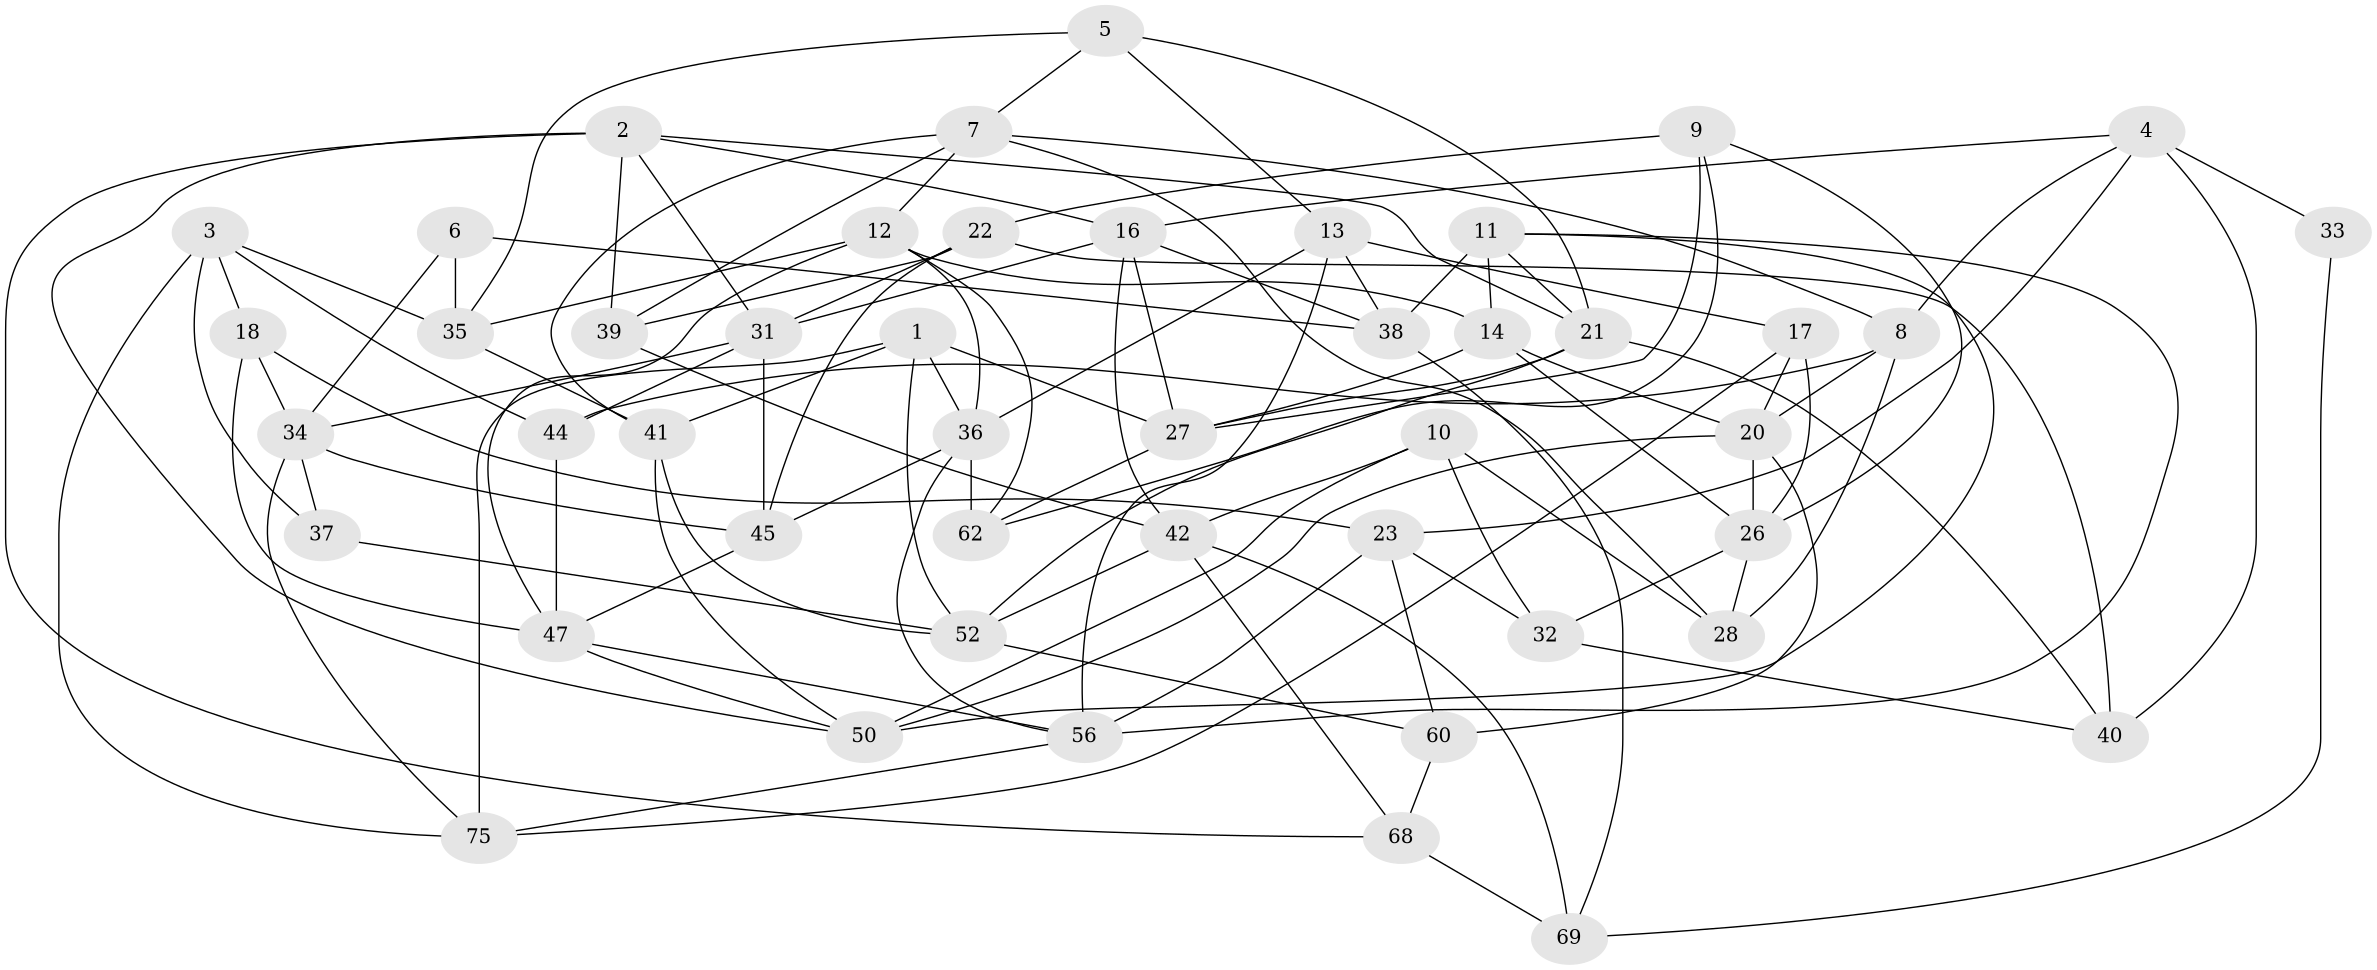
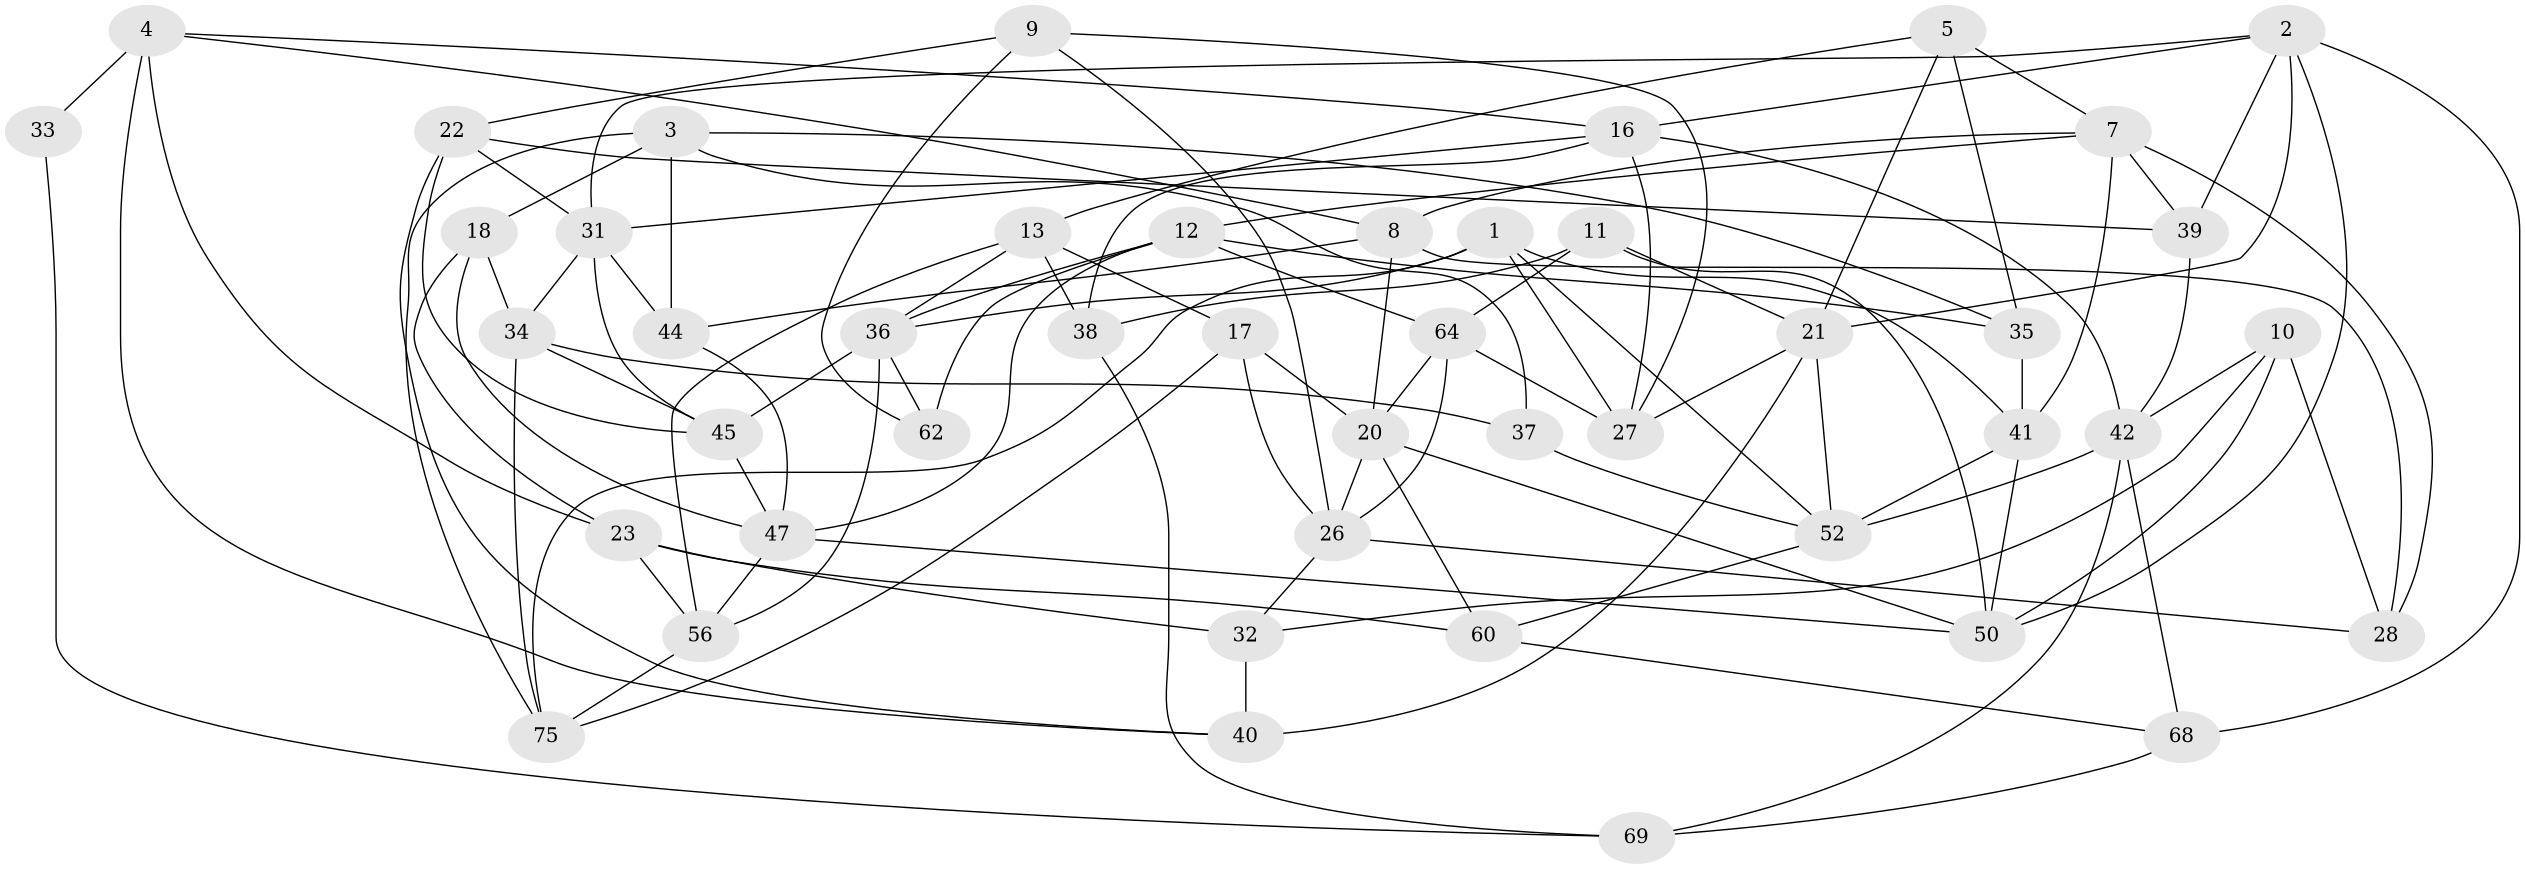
node "6": removed
node "14": label "14" -> "64"
edge "27" -- "62": removed
edge "11" -- "56": removed
